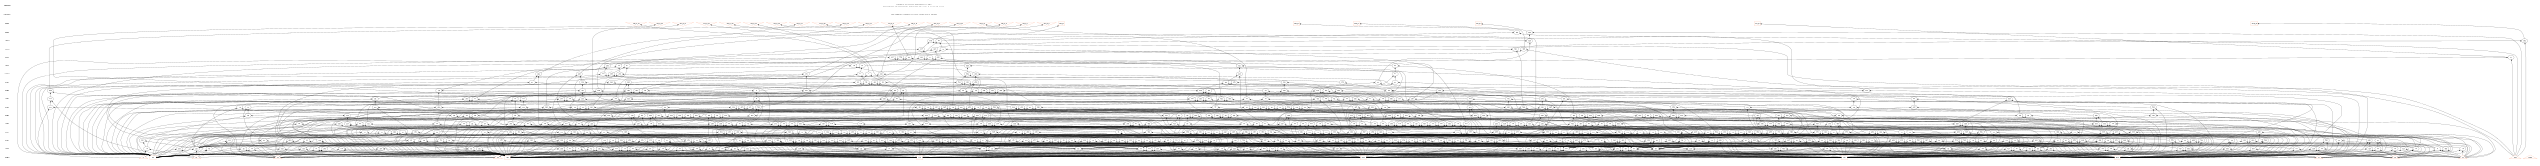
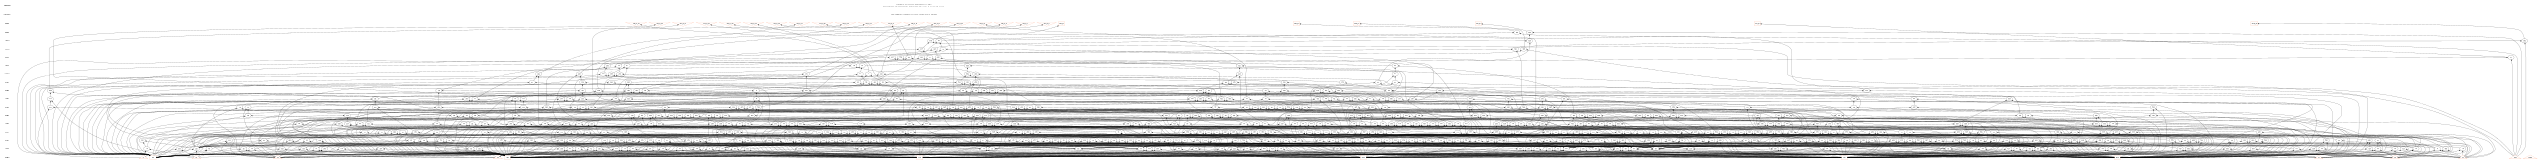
edge "v0" -> "207": now "v0" -> "265"
edge "v11L" -> "601": now "v11L" -> "657"
